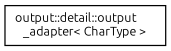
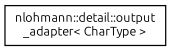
node "output::detail::output _adapter< CharType >": label "output::detail::output _adapter< CharType >" -> "nlohmann::detail::output _adapter< CharType >"
